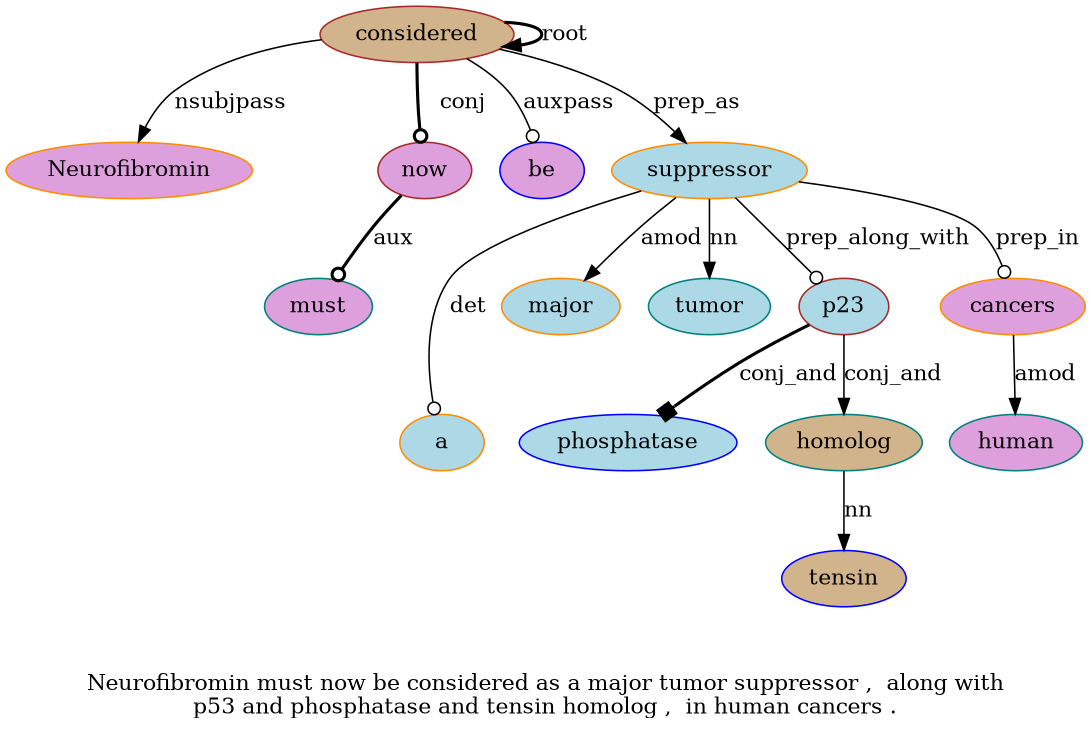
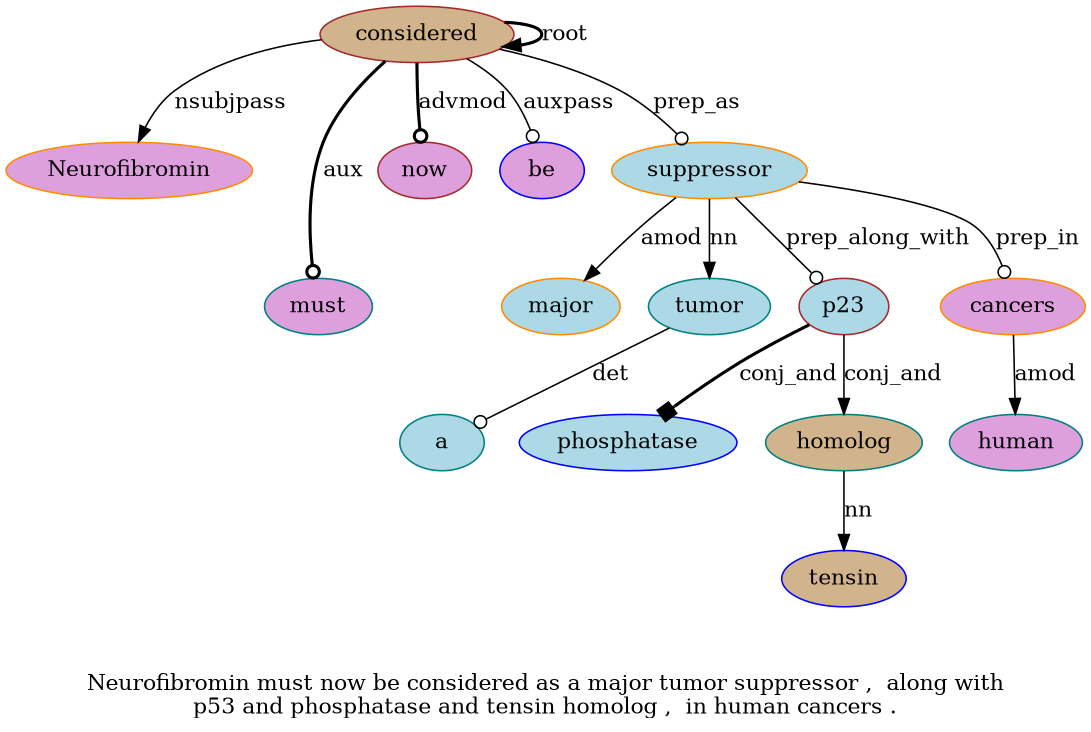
edge "considered" -> "suppressor": arrowhead normal -> odot
edge "considered" -> "now": label "conj" -> "advmod"
edge "now" -> "must": now "considered" -> "must"
edge "suppressor" -> "a": now "tumor" -> "a"
node "a": color darkorange -> teal
